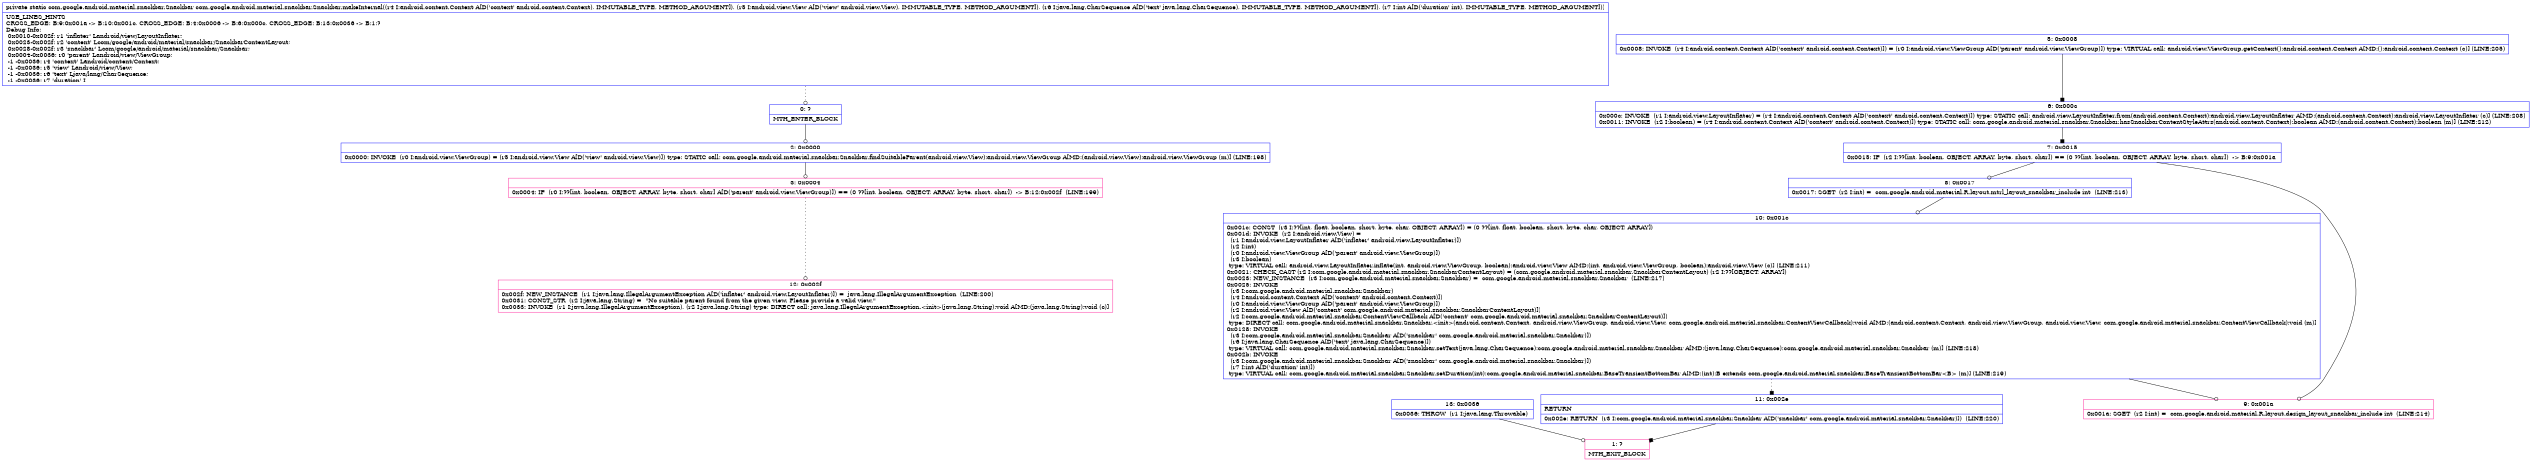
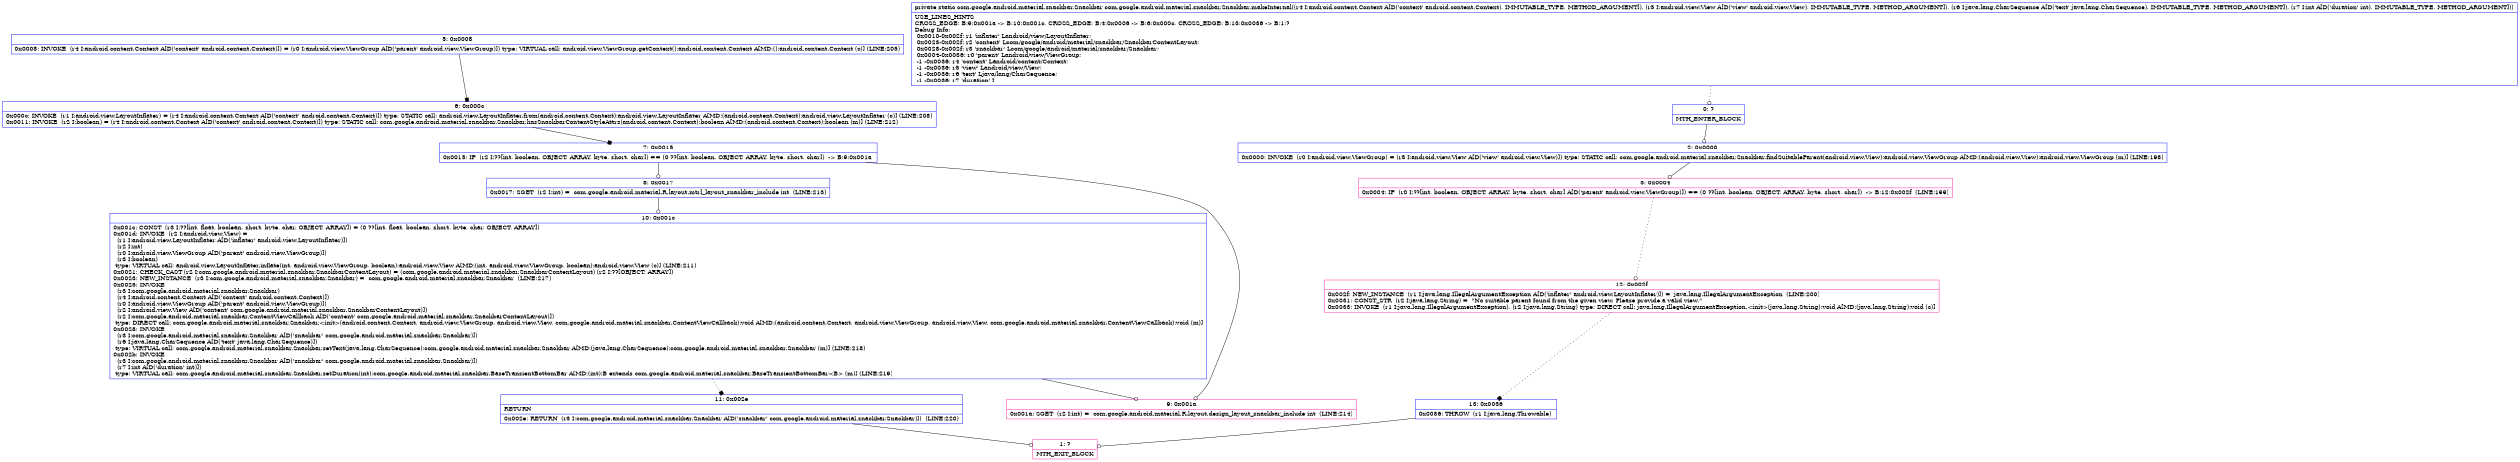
node "10: 0x001c": text "0x0128: INVOKE" -> "0x0028: INVOKE"
edge "12: 0x002f" -> "13: 0x0036": added
edge "11: 0x002e" -> "1: ?": arrowhead box -> odot
